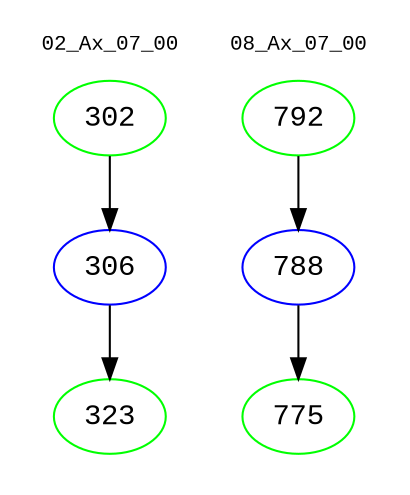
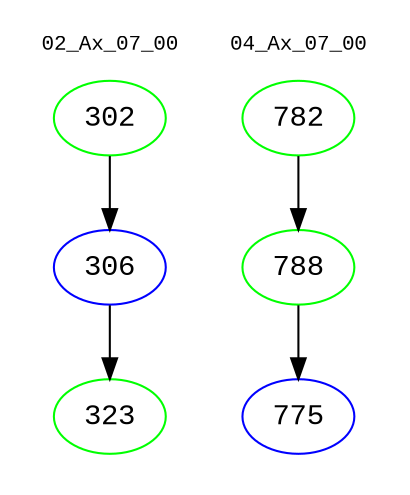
cluster "08_Ax_07_00": label "08_Ax_07_00" -> "04_Ax_07_00"
node "792": label "792" -> "782"
node "788": color blue -> green
node "775": color green -> blue
